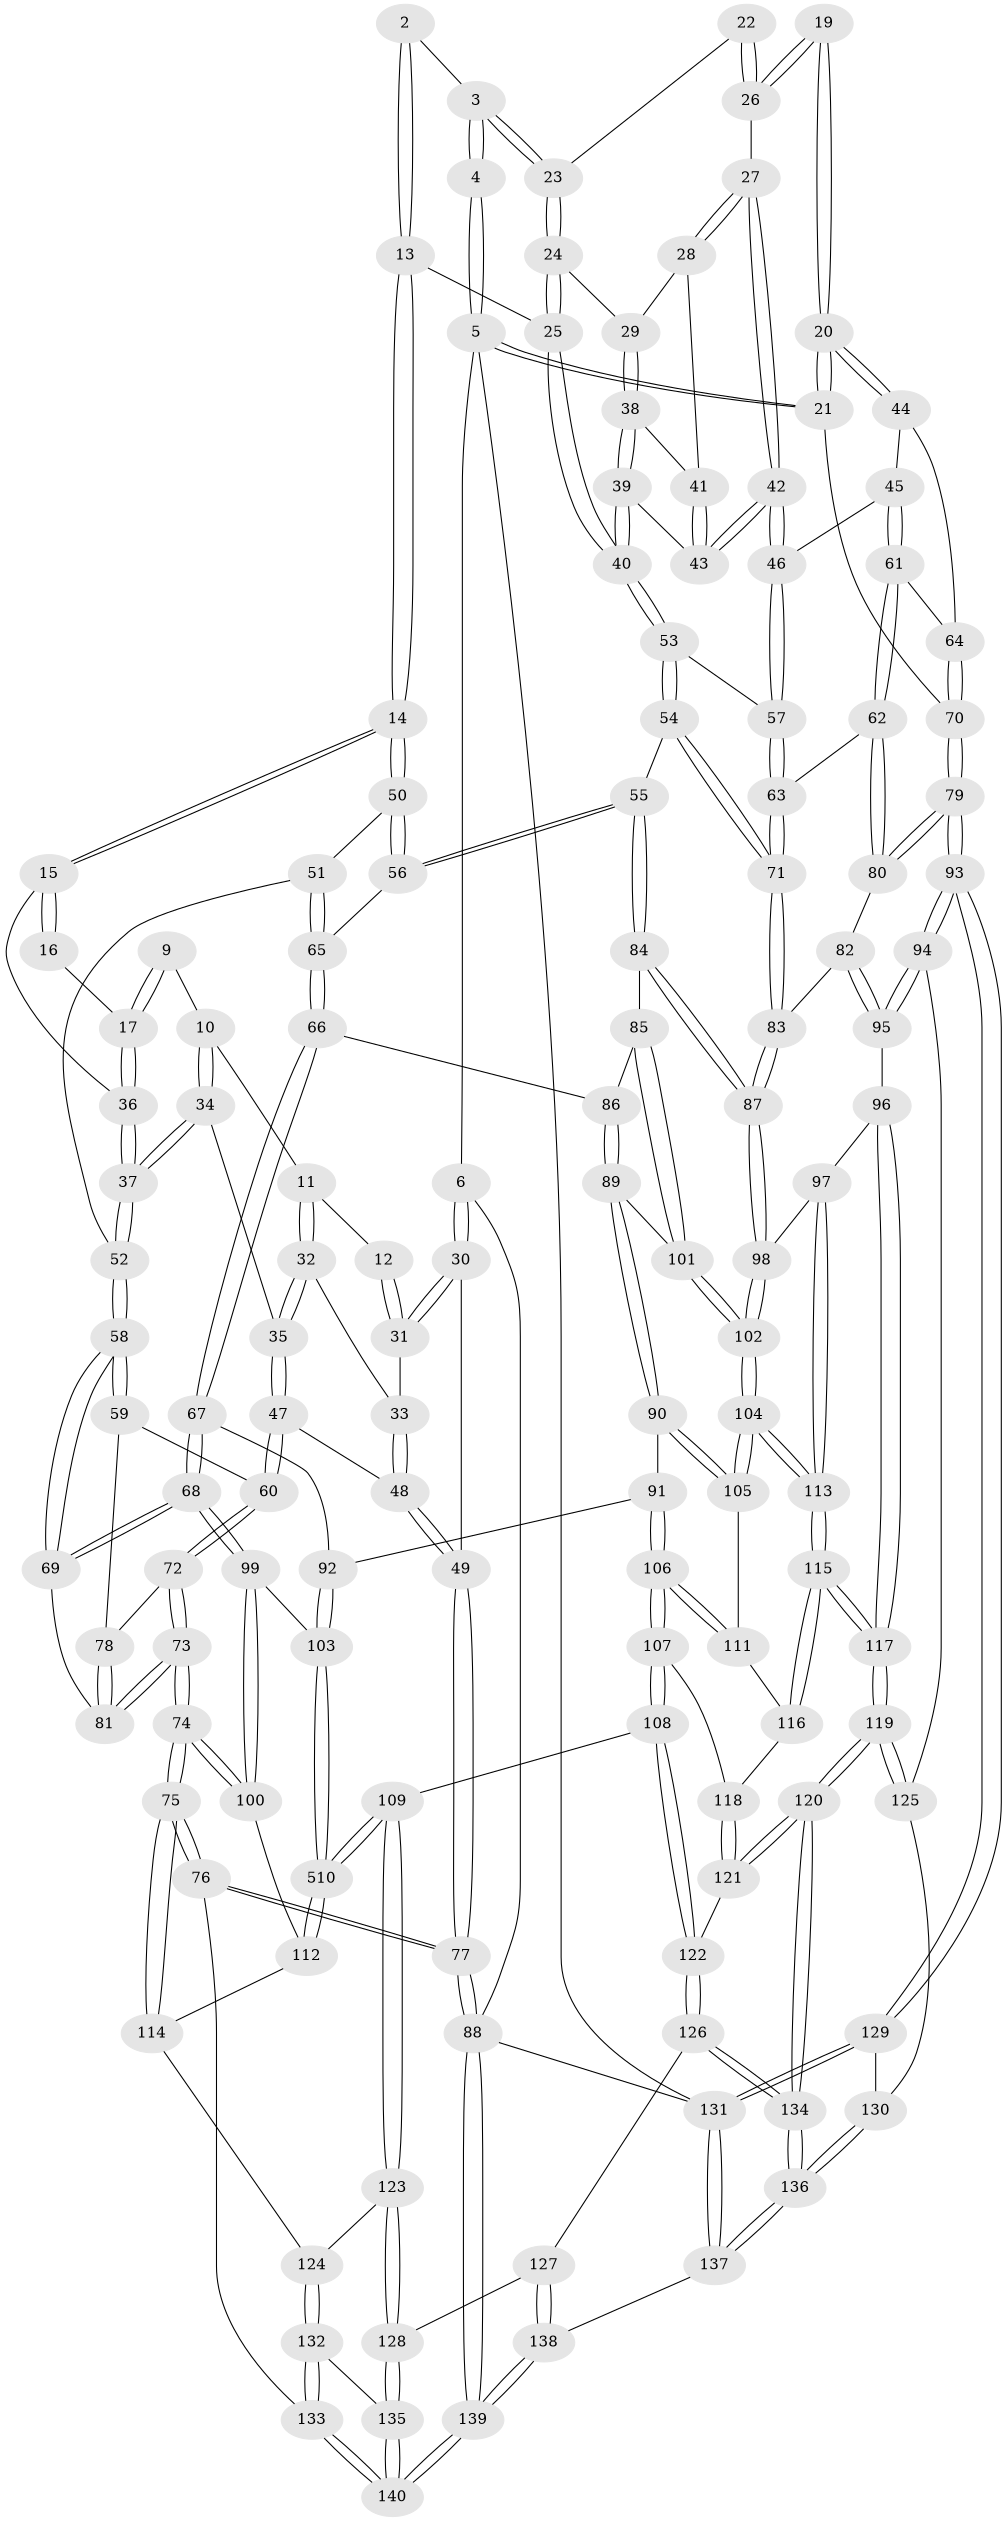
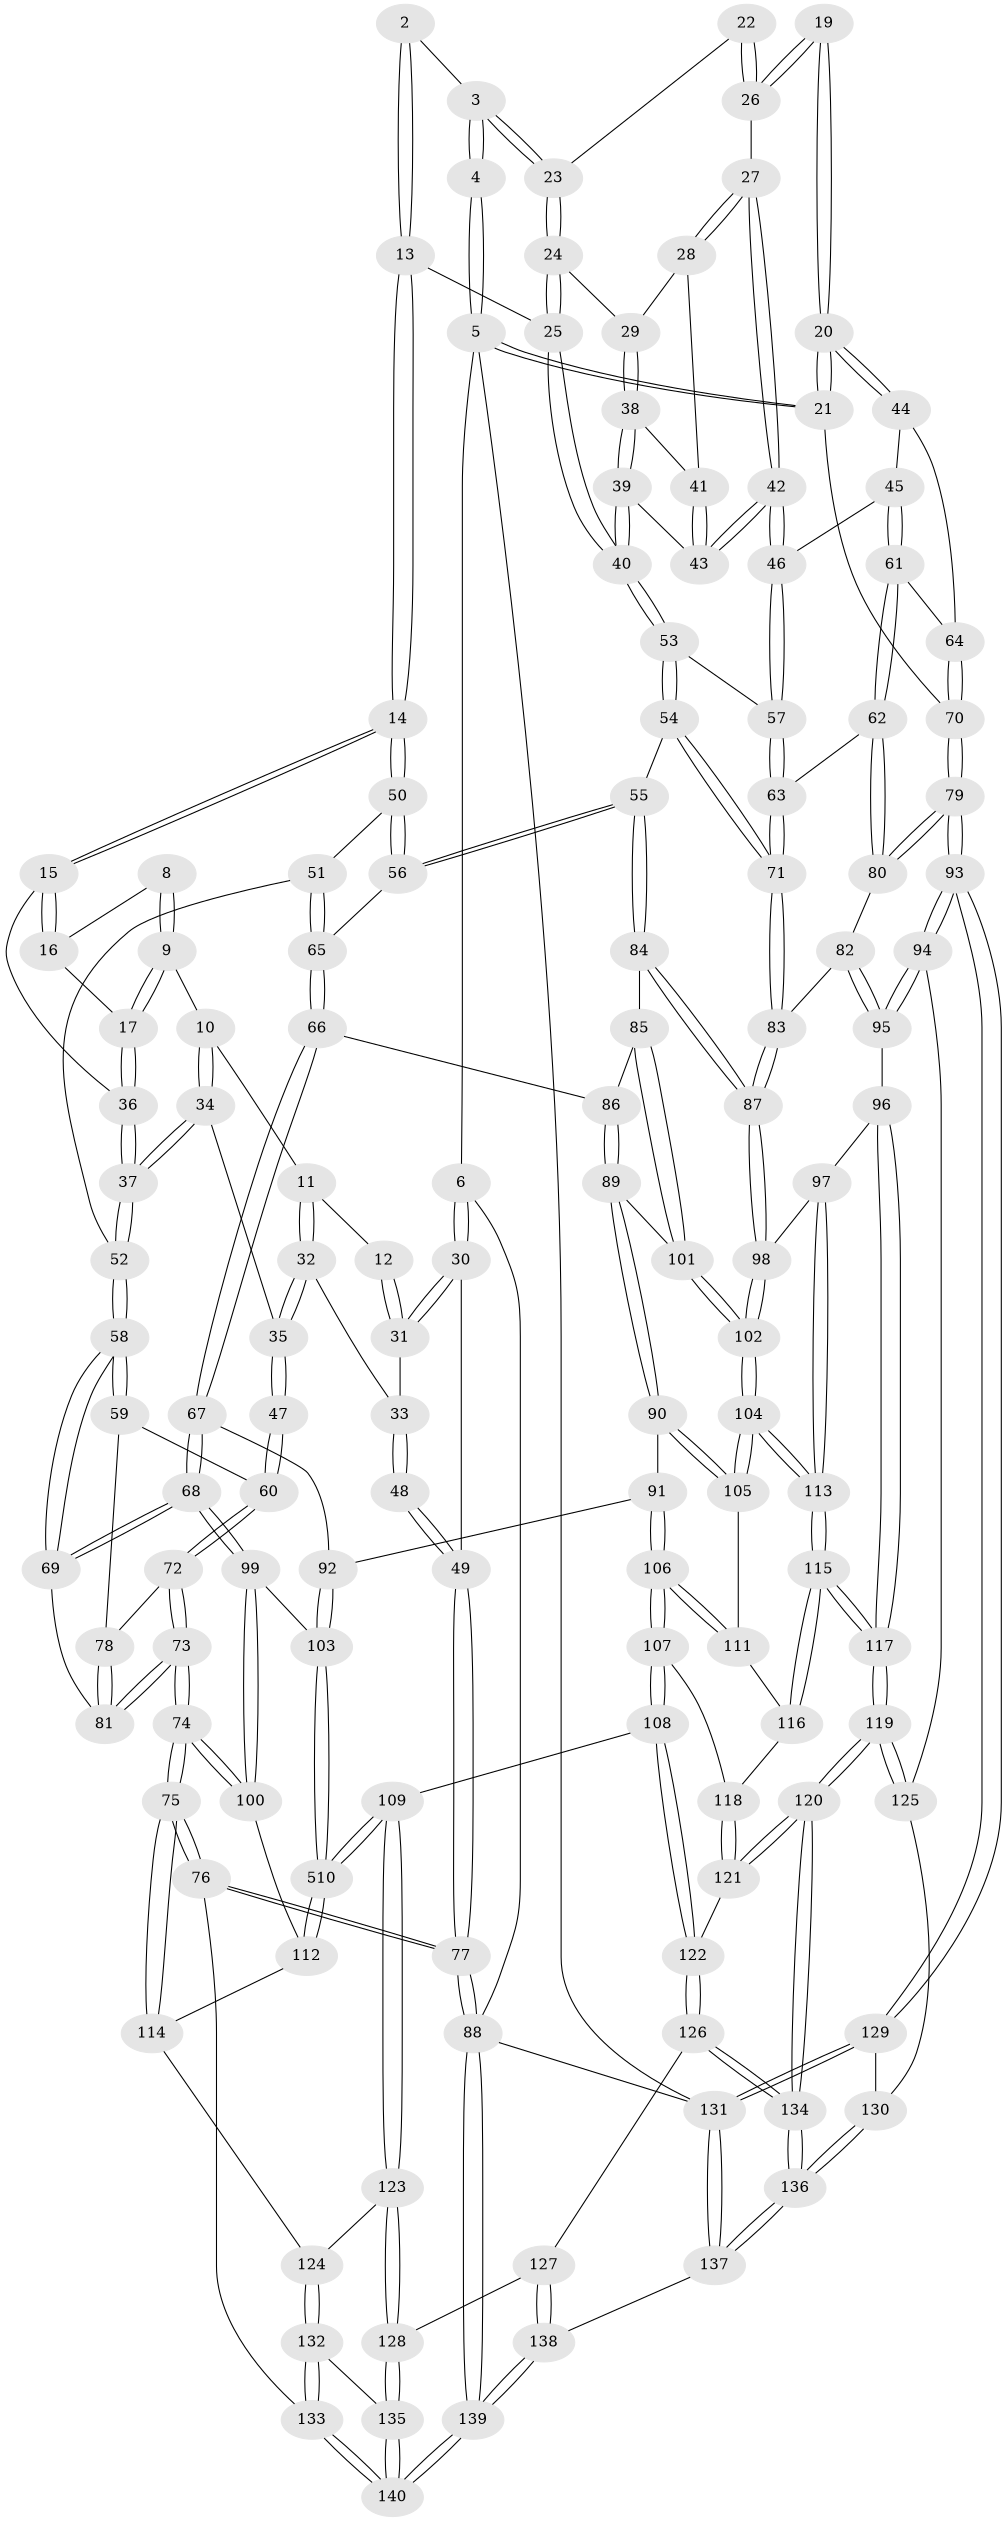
node "8": added
edge "47" -- "48": removed
